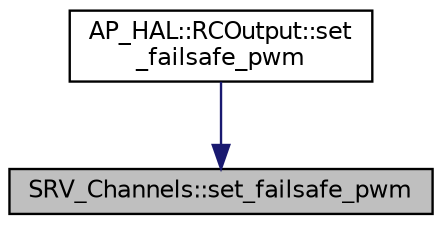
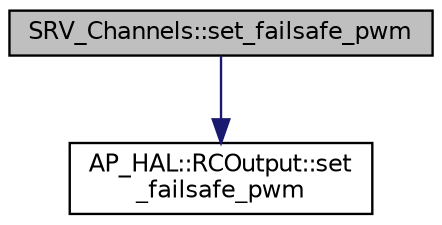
edge "AP_HAL::RCOutput::set _failsafe_pwm" -> "SRV_Channels::set_failsafe_pwm": reversed
